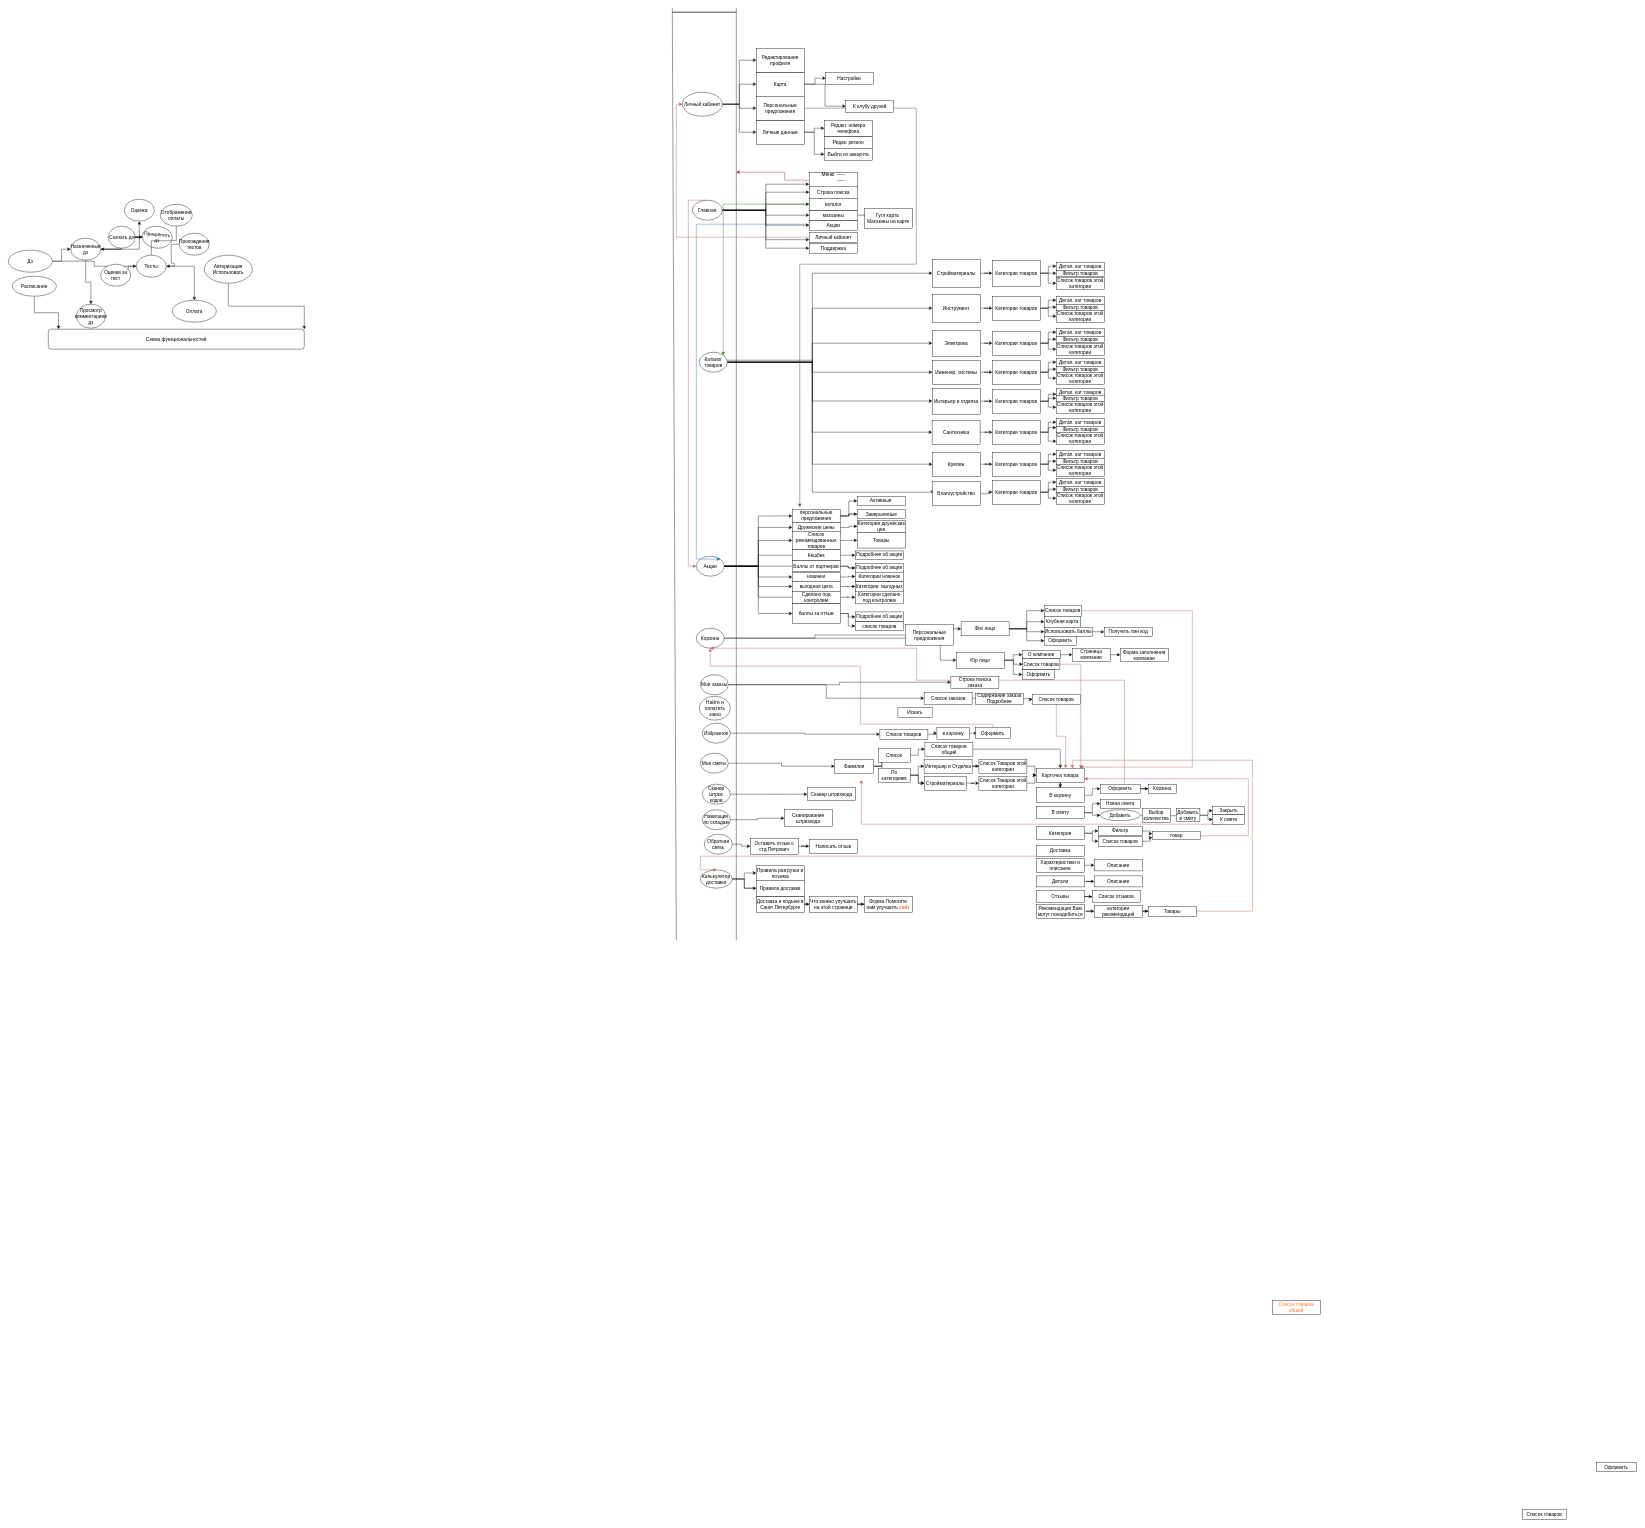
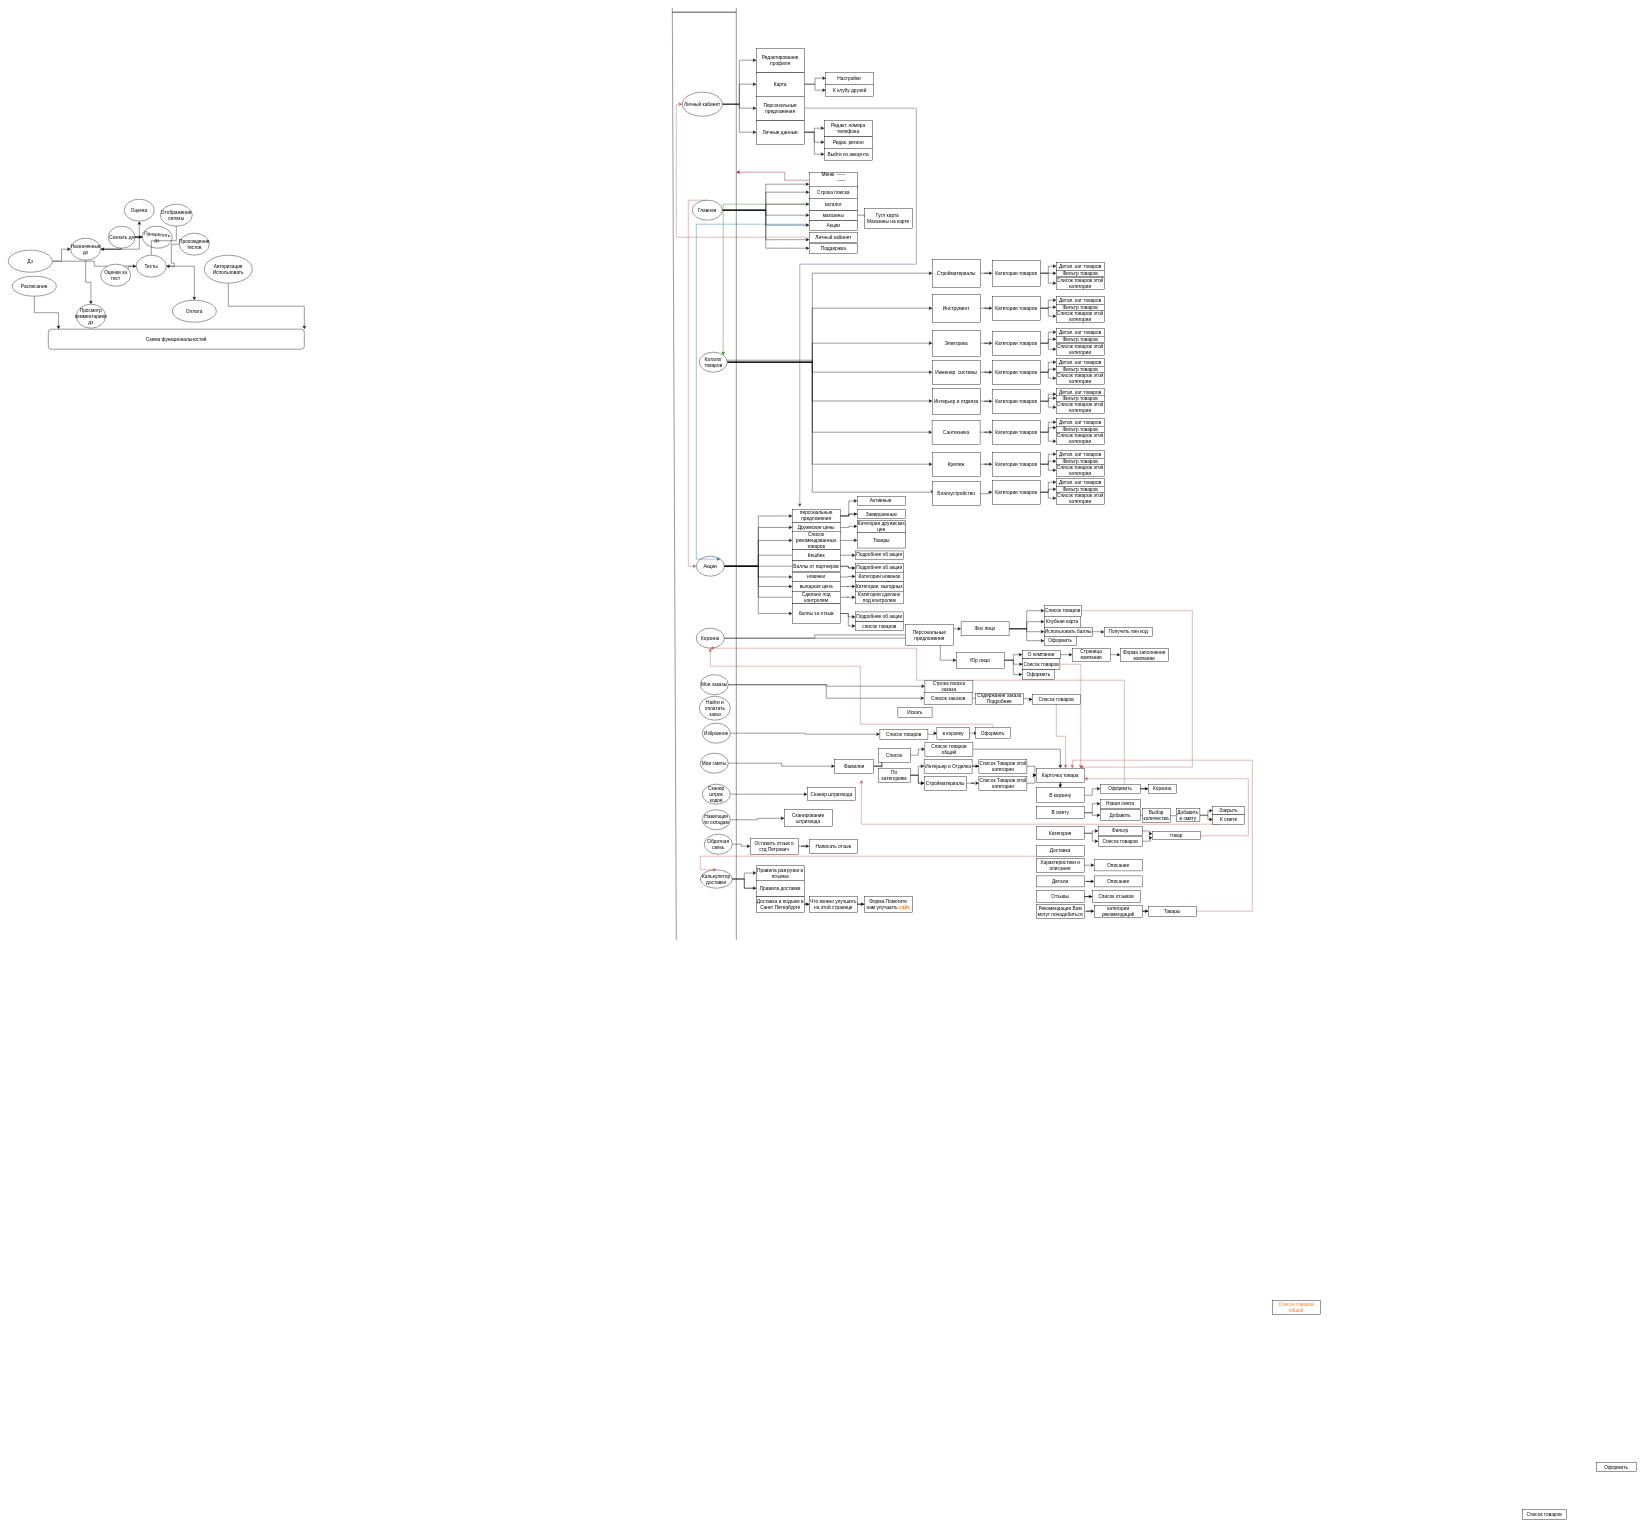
node "К клубу друзей": moved (870, 106) -> (850, 90)
edge "Личные данные" -> "Редак. регион": added
node "Строка поиска заказа": moved (975, 682) -> (949, 686)
node "Добавить": shape ellipse -> rectangle
